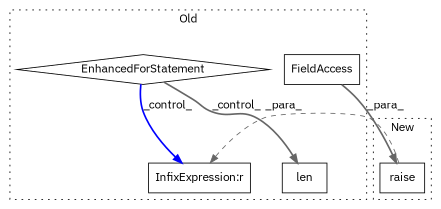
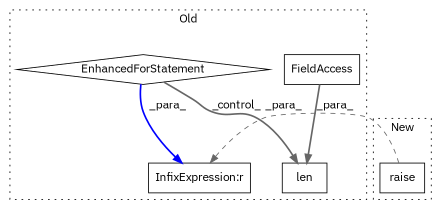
edge "FieldAccess" -> "raise": now "FieldAccess" -> "len"
edge "EnhancedForStatement" -> "InfixExpression:r": label "_control_" -> "_para_"
